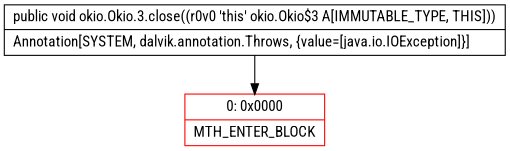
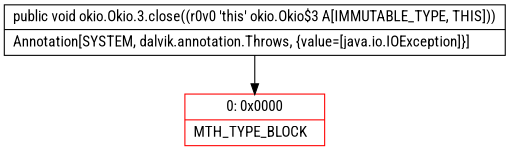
node "0: 0x0000": text "MTH_ENTER_BLOCK" -> "MTH_TYPE_BLOCK"
